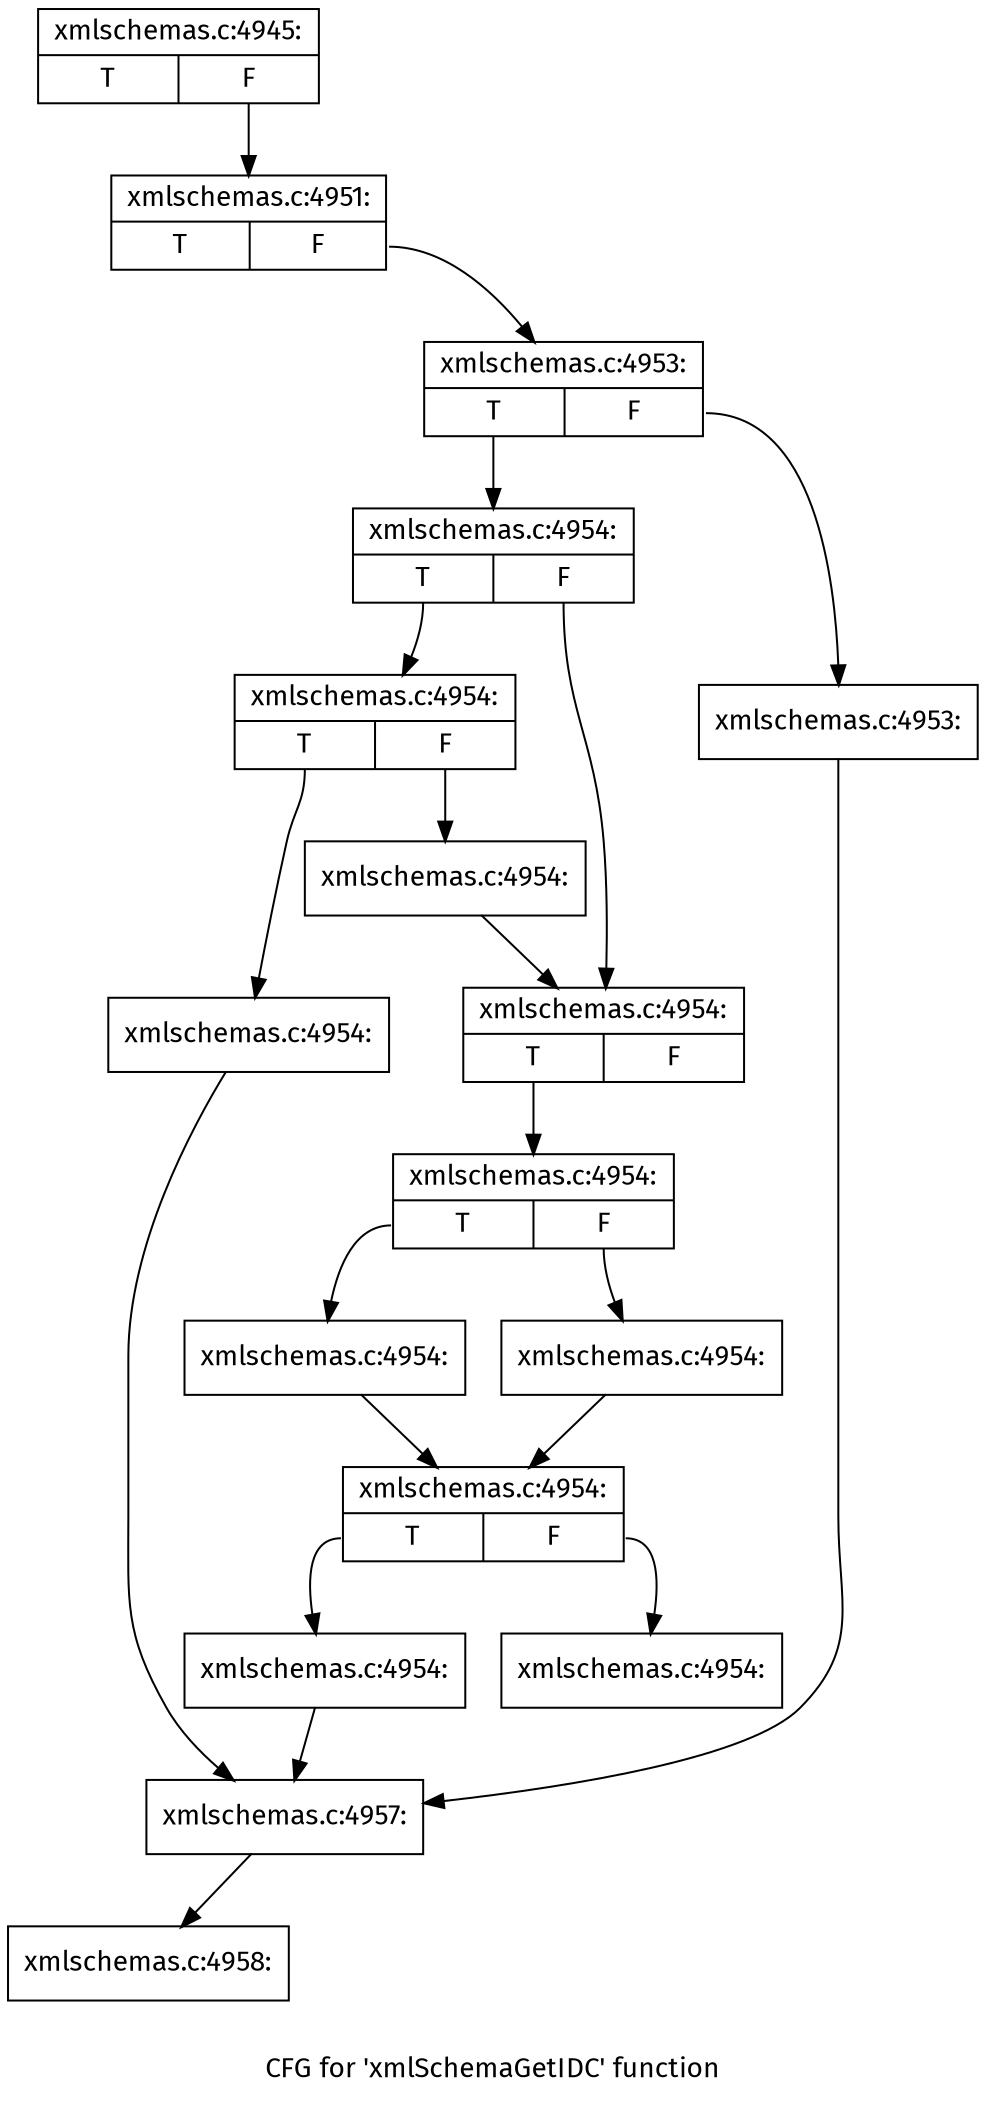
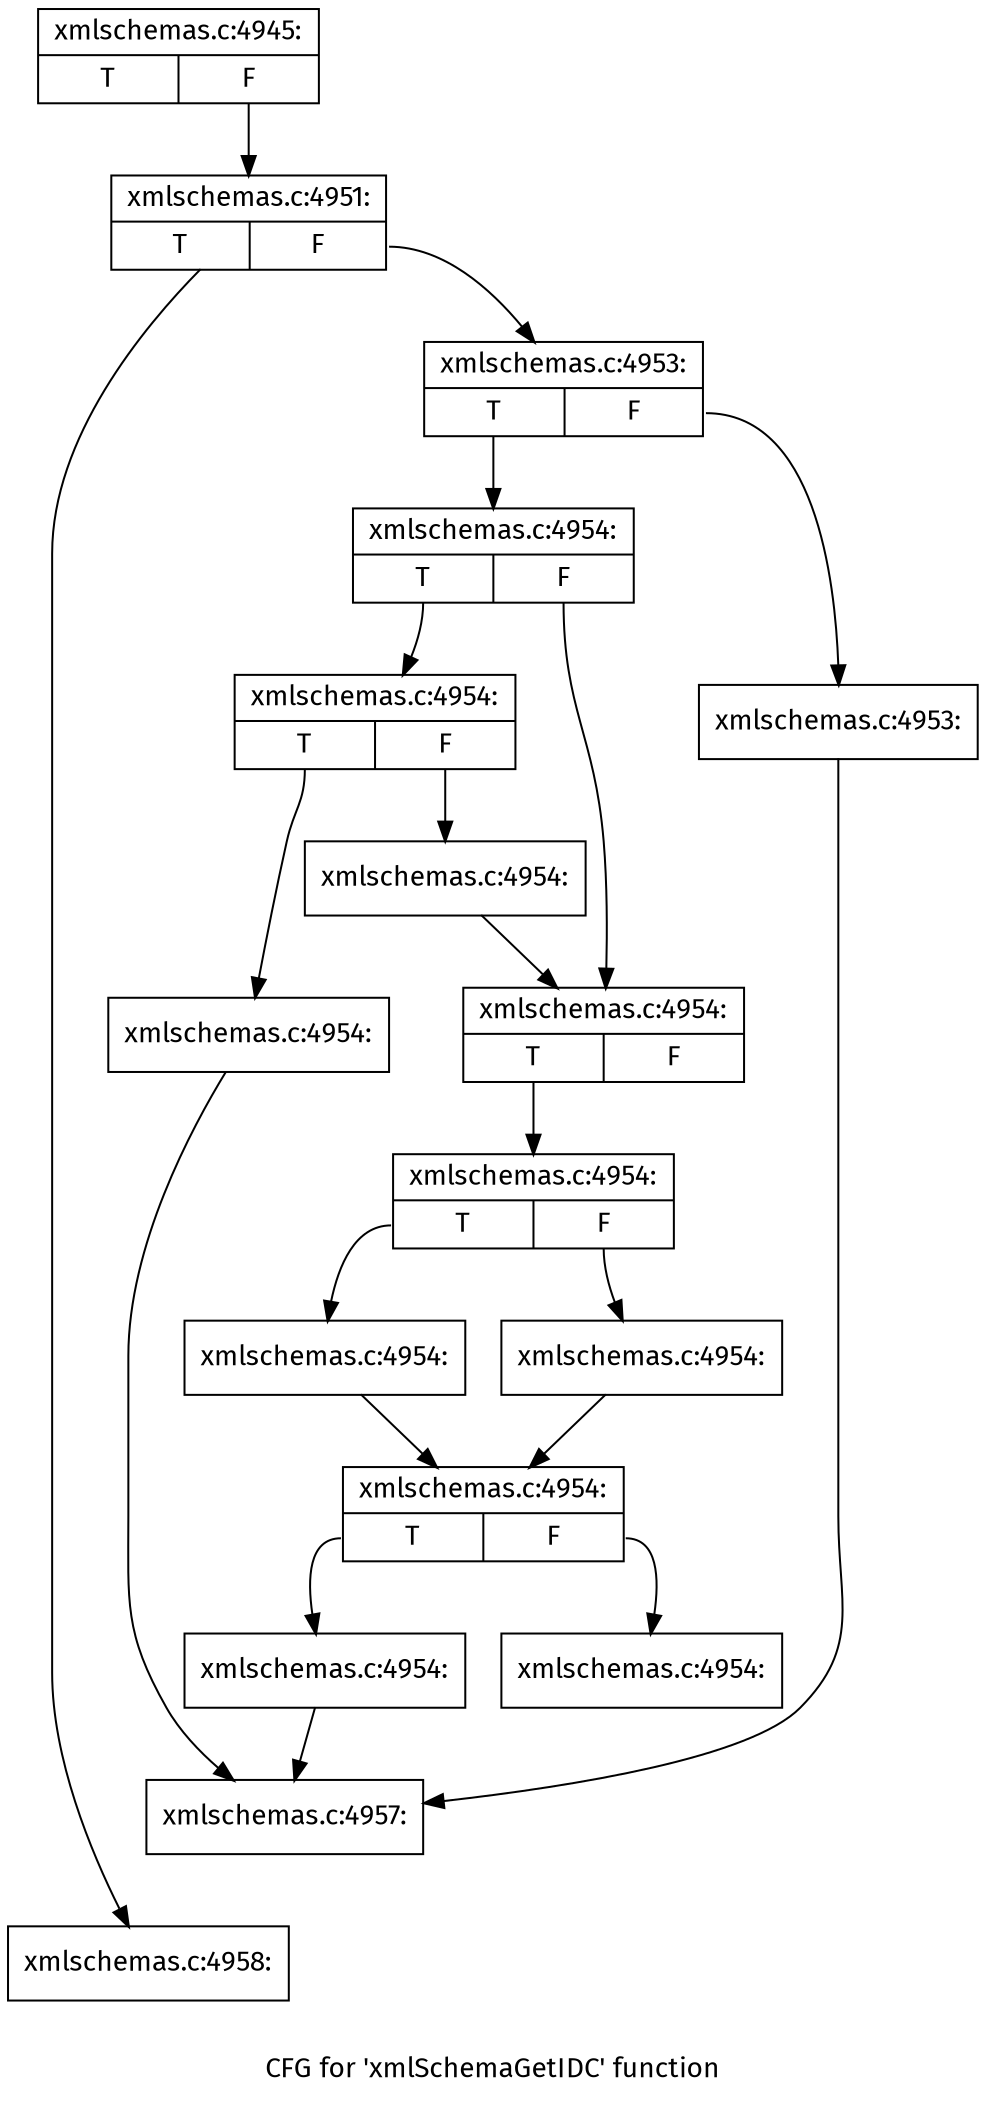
edge "xmlschemas.c:4957:" -> "xmlschemas.c:4958:": now "xmlschemas.c:4951:" -> "xmlschemas.c:4958:"
